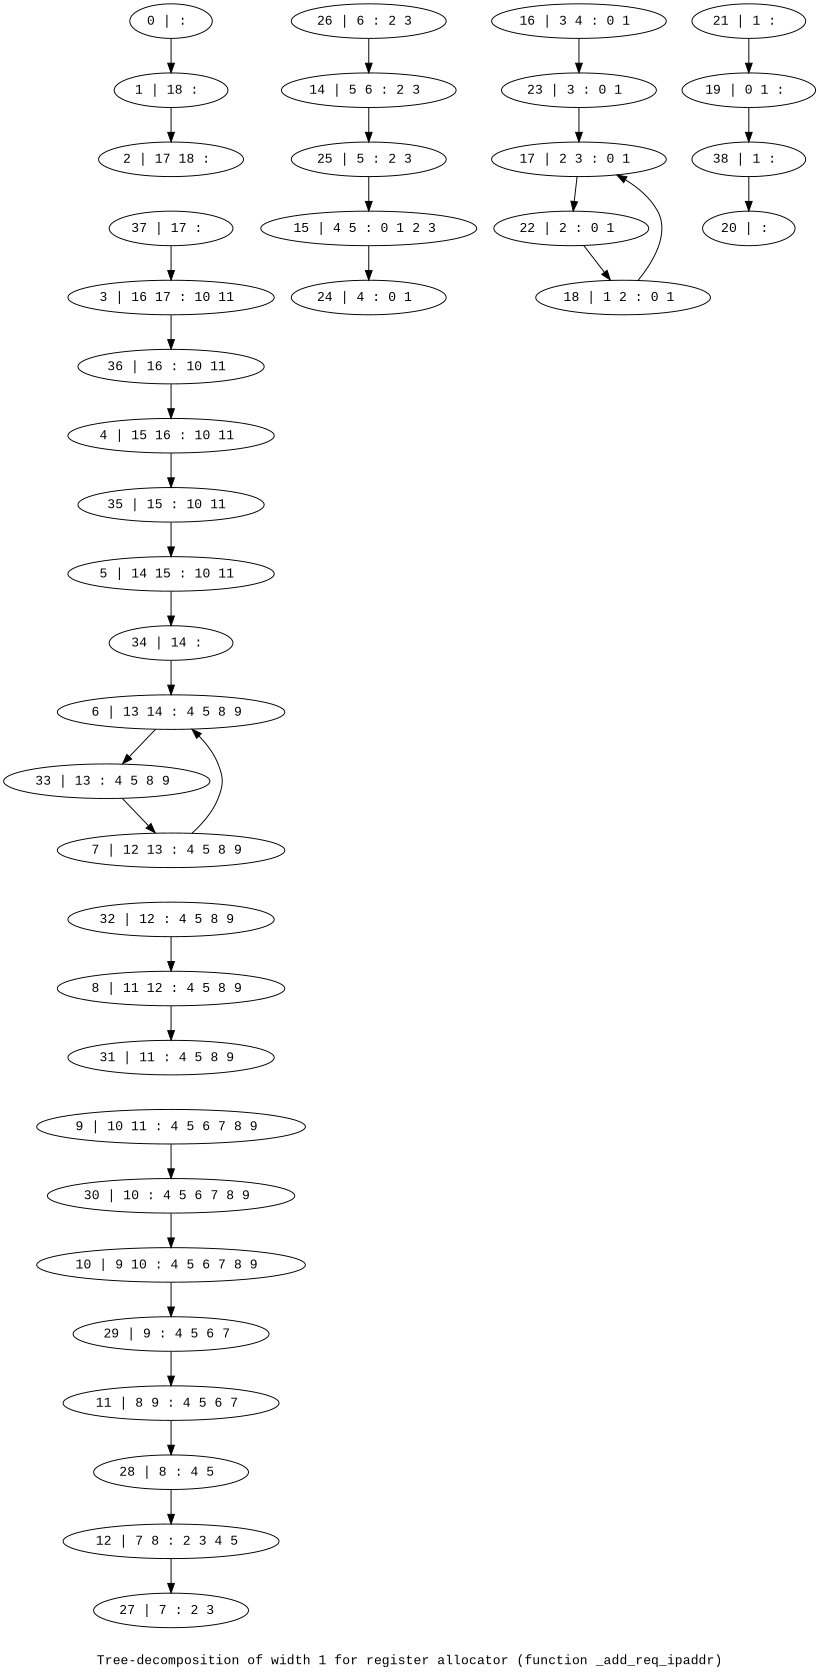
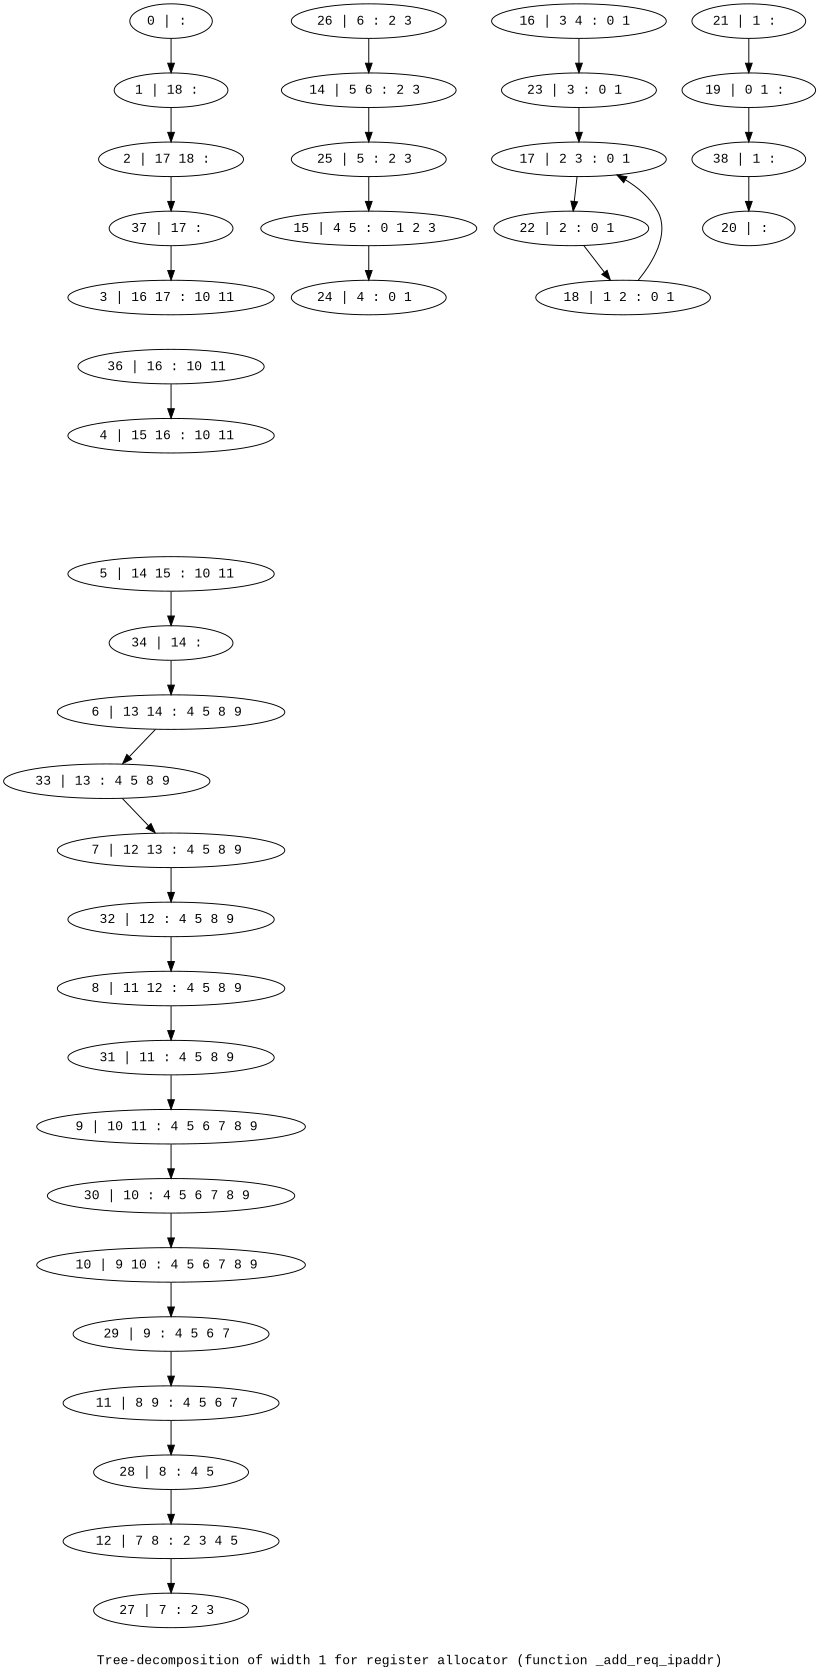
edge "2 | 17 18 :" -> "37 | 17 :": added
edge "3 | 16 17 : 10 11" -> "36 | 16 : 10 11": removed
node "35 | 15 : 10 11": removed
edge "7 | 12 13 : 4 5 8 9" -> "6 | 13 14 : 4 5 8 9": now "7 | 12 13 : 4 5 8 9" -> "32 | 12 : 4 5 8 9"
edge "31 | 11 : 4 5 8 9" -> "9 | 10 11 : 4 5 6 7 8 9": added
